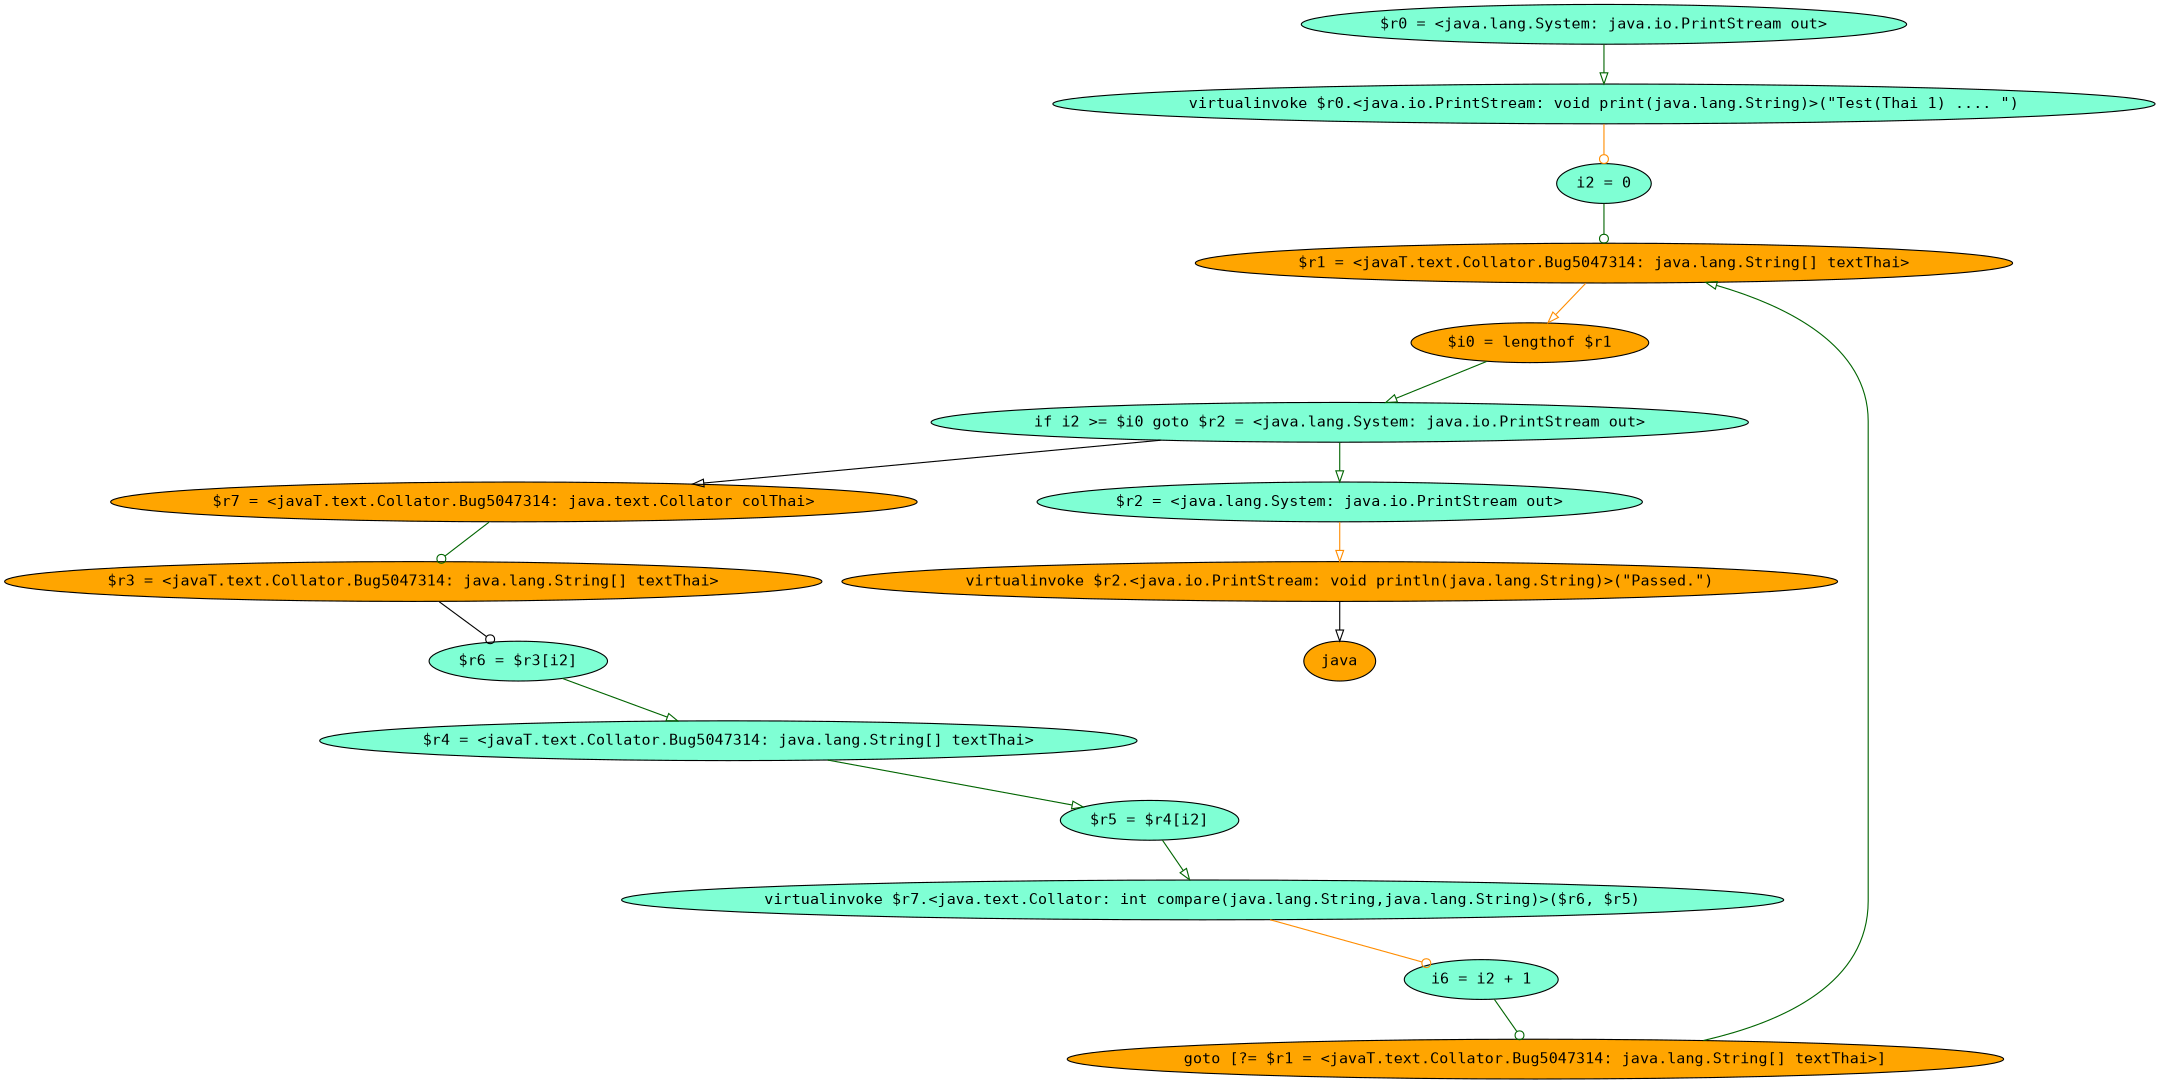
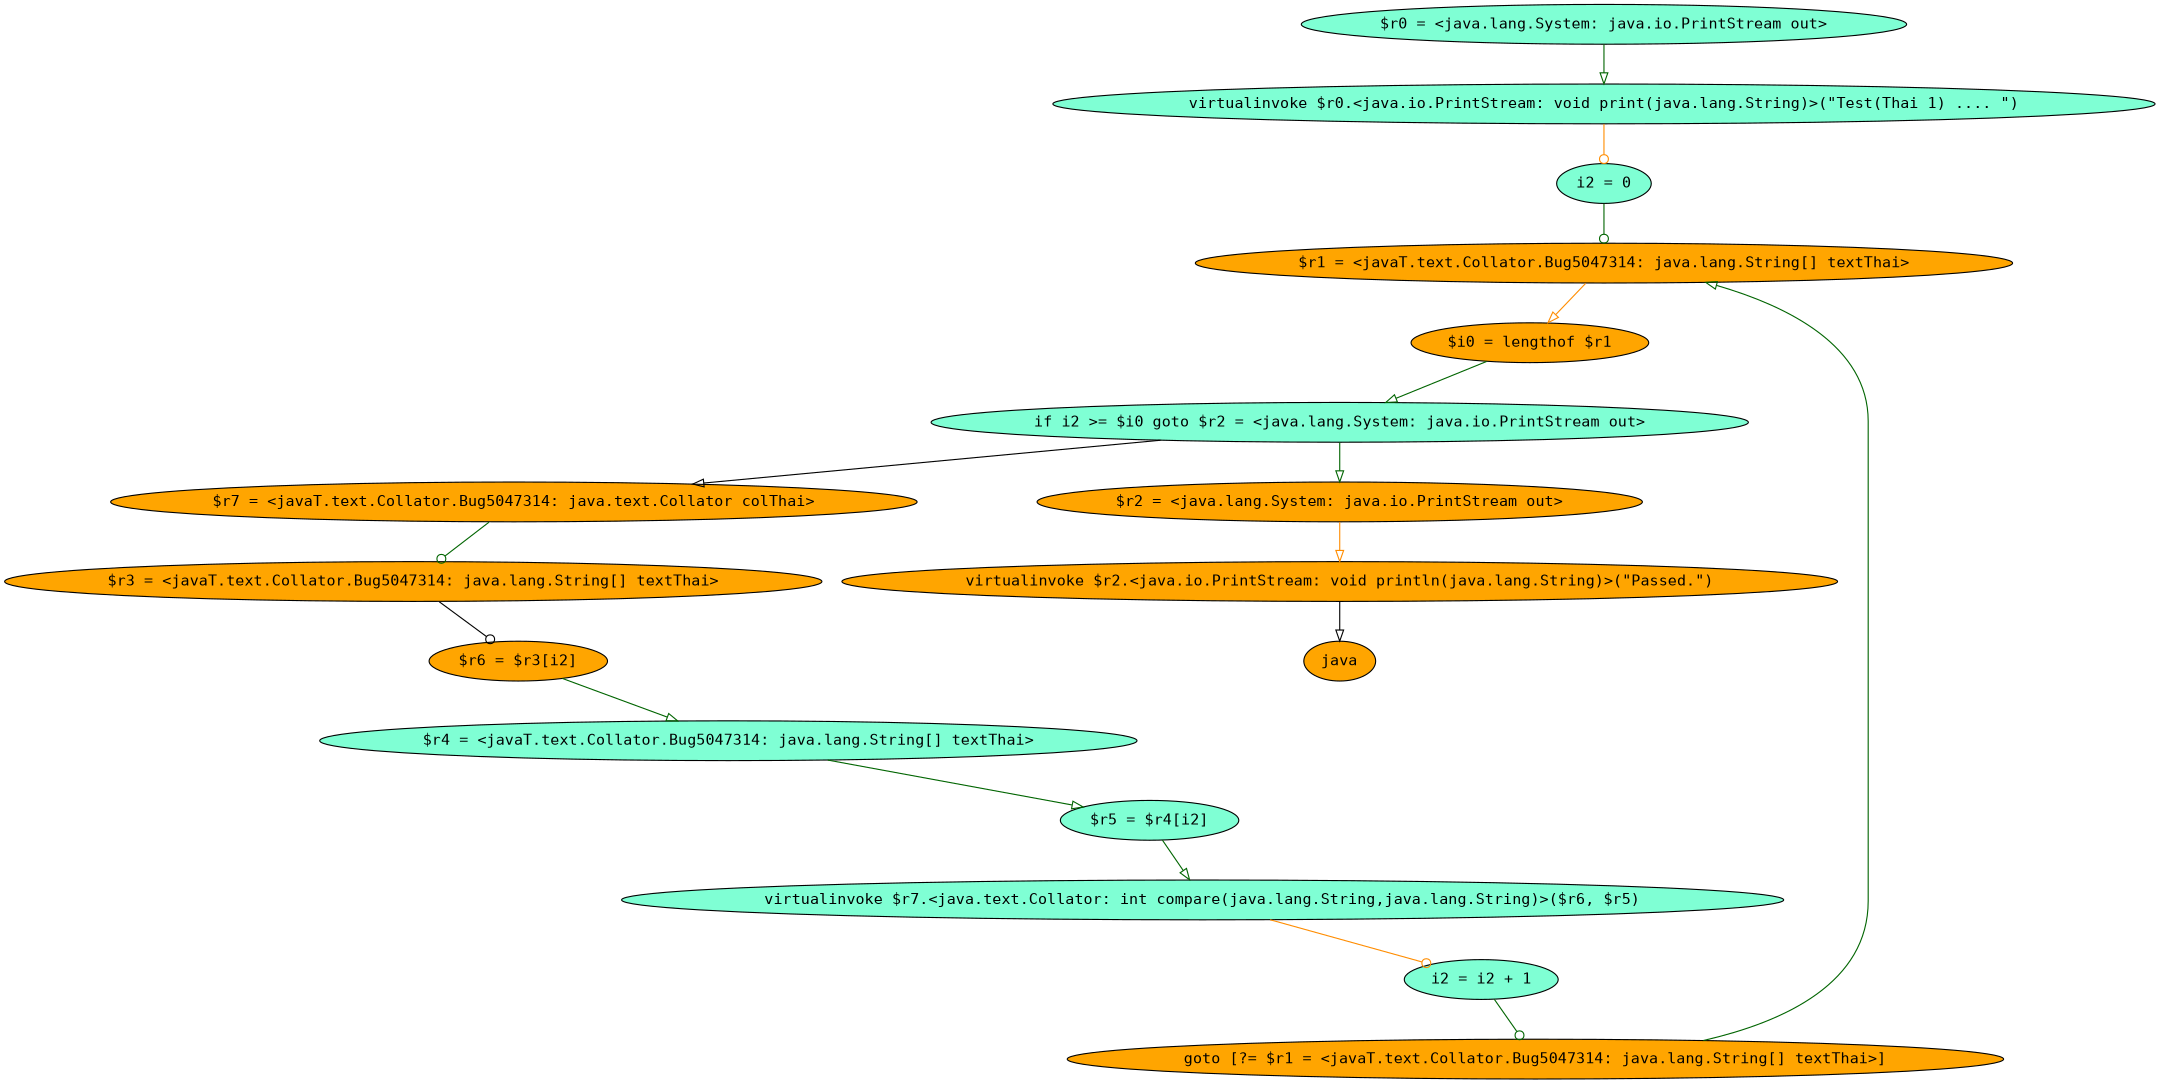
node "$r2 = <java.lang.System: java.io.PrintStream out>": fillcolor aquamarine -> orange
node "$r6 = $r3[i2]": fillcolor aquamarine -> orange
node "i6 = i2 + 1": label "i6 = i2 + 1" -> "i2 = i2 + 1"
